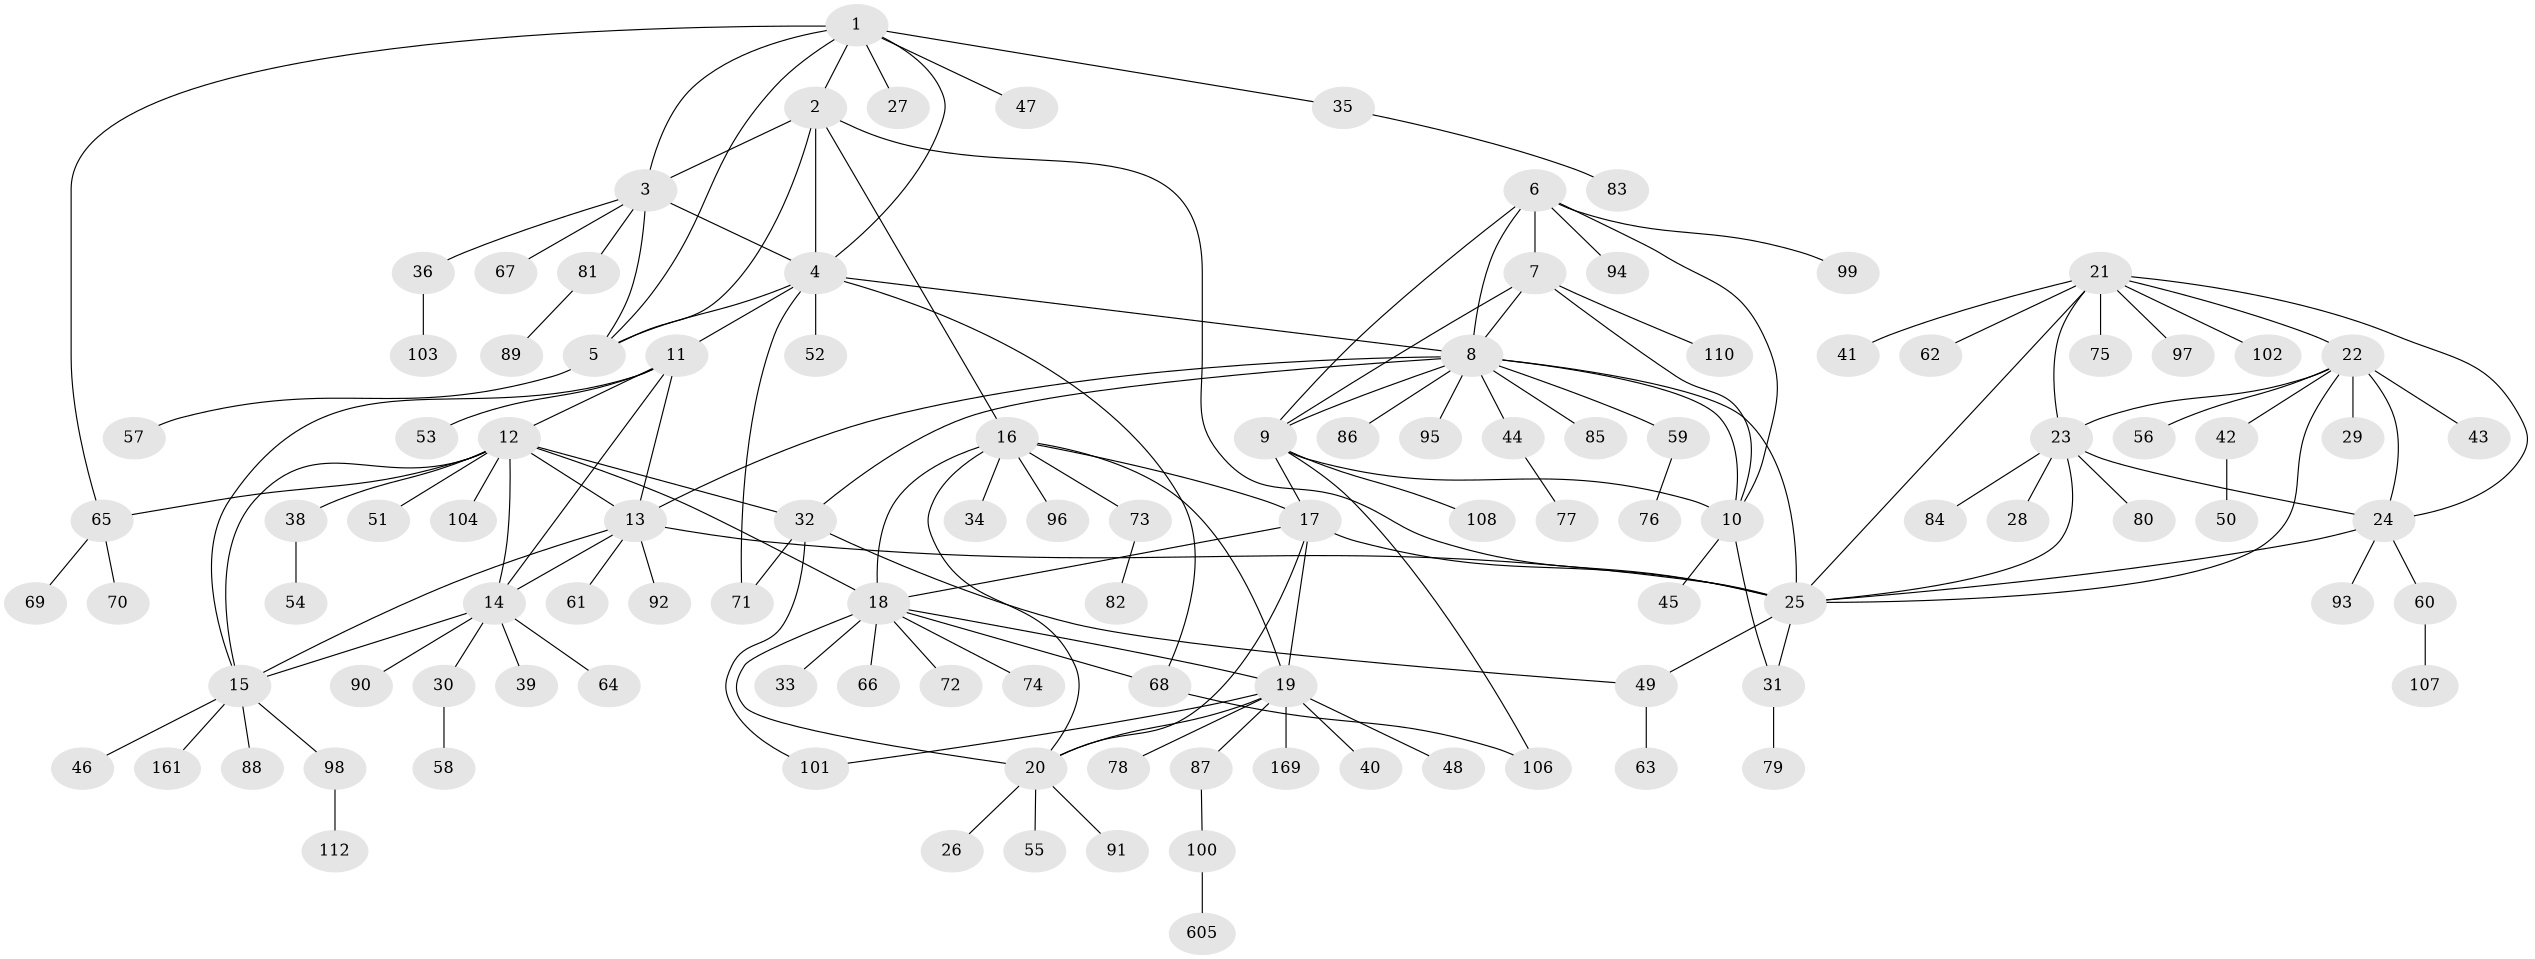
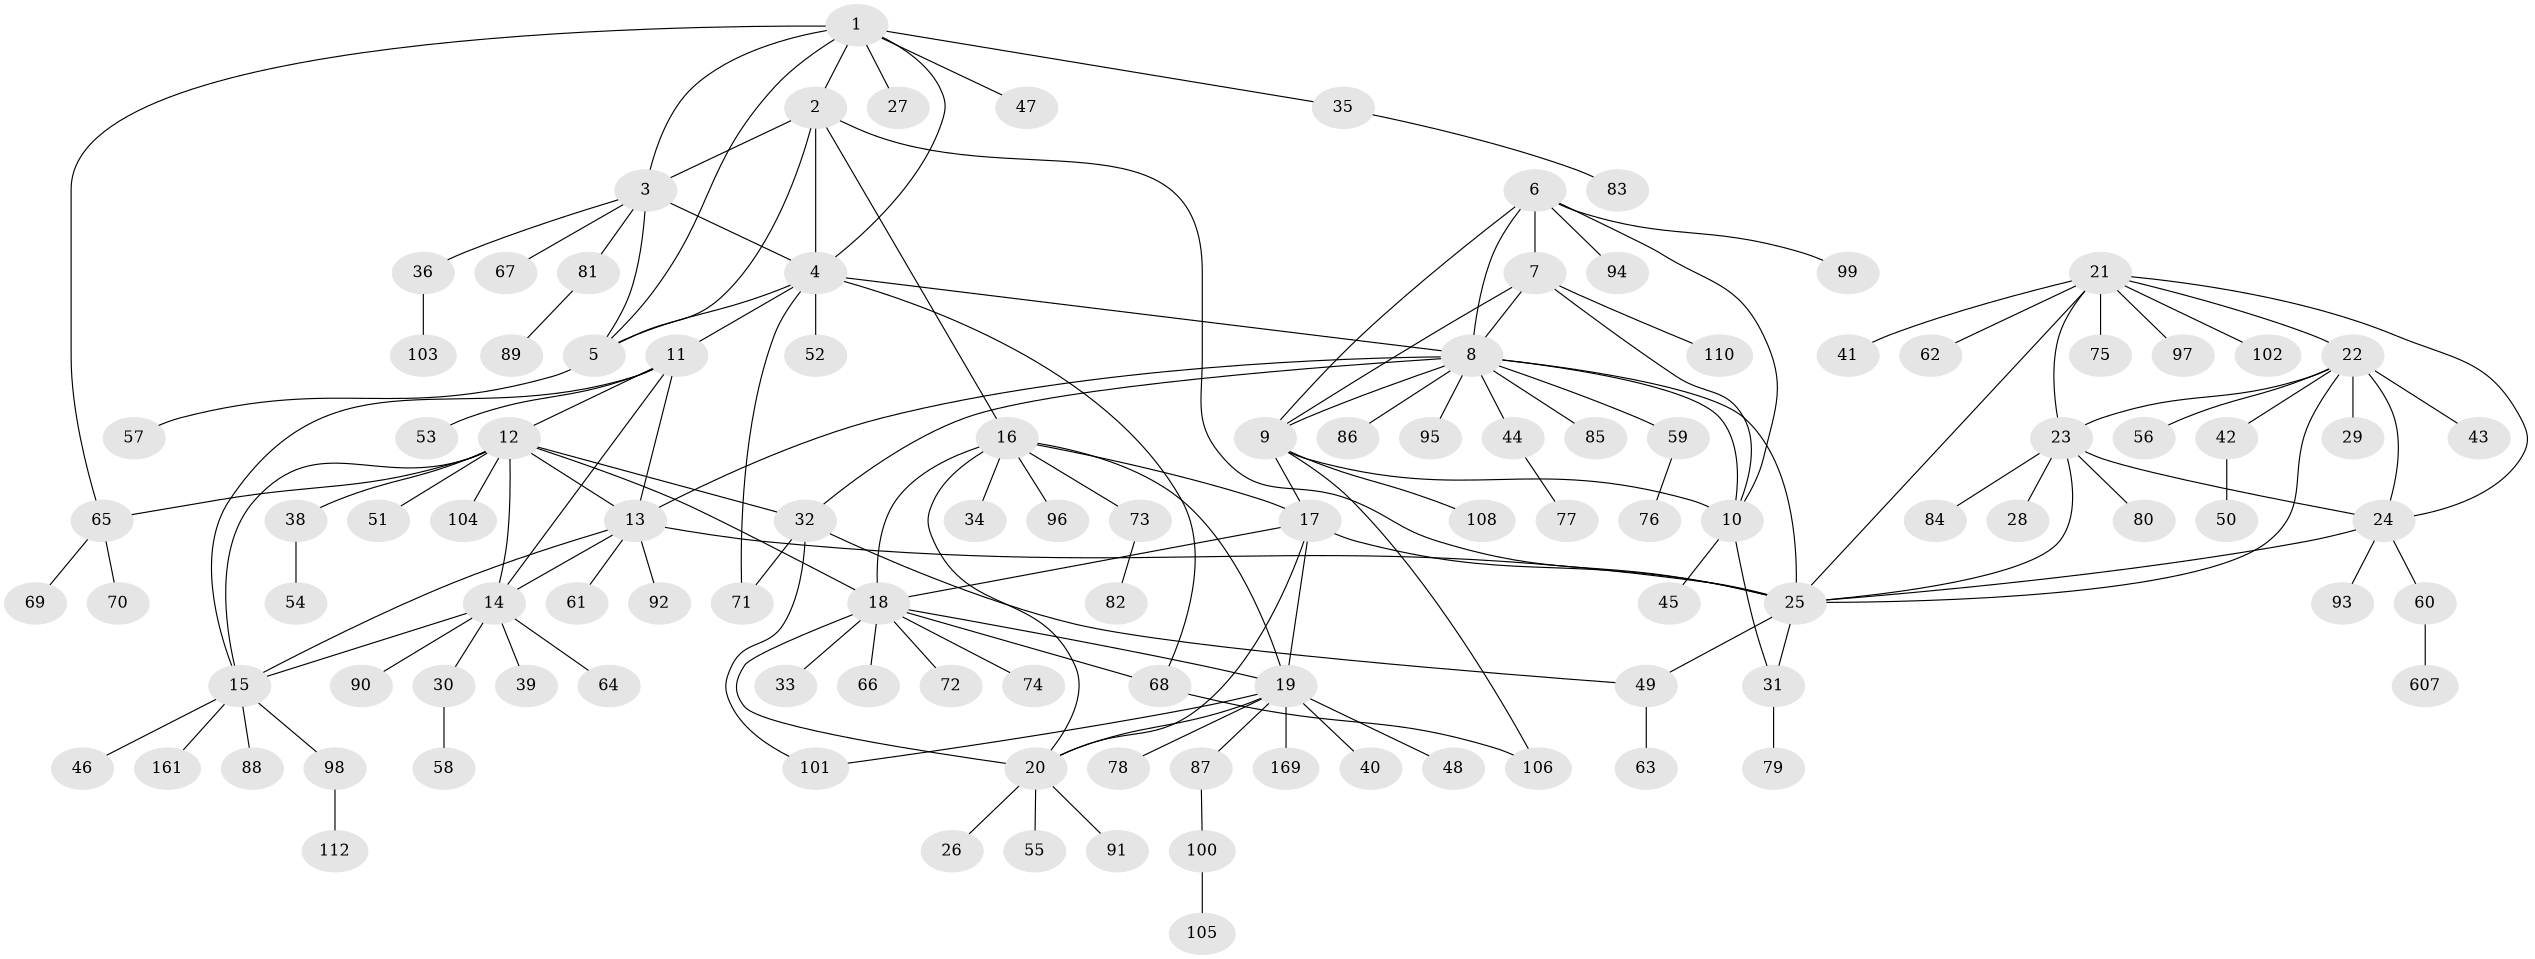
node "107": label "107" -> "607"
node "605": label "605" -> "105"
